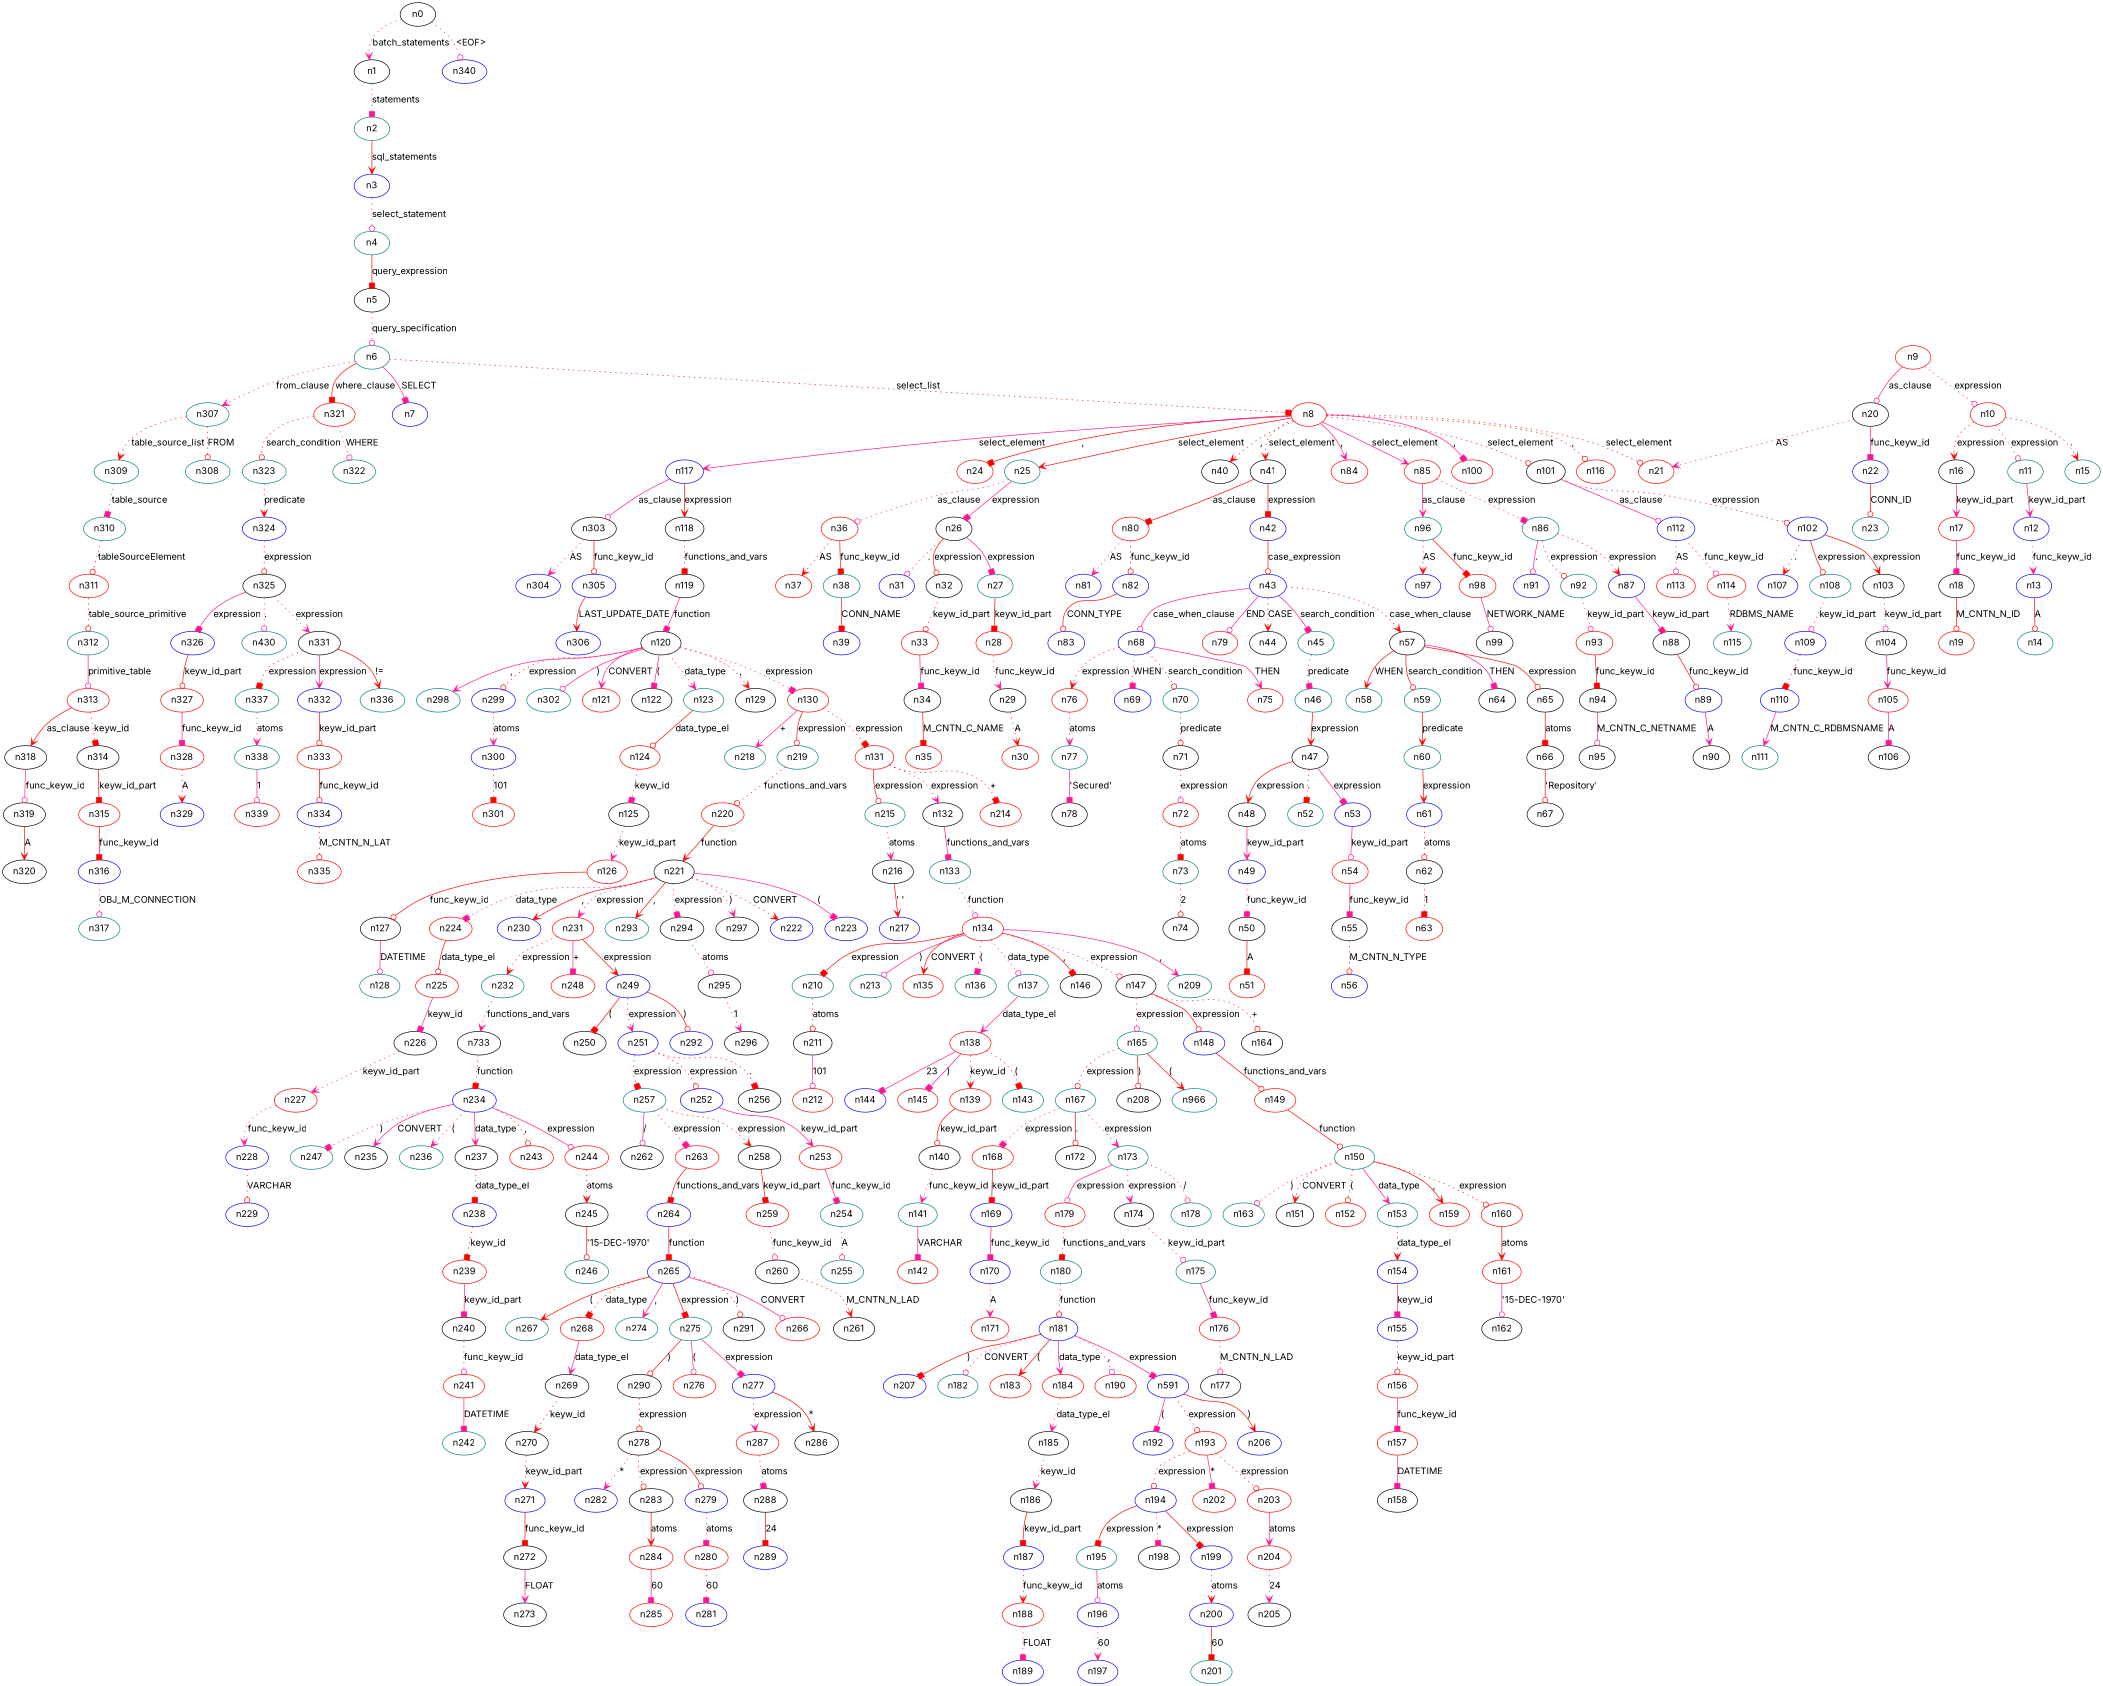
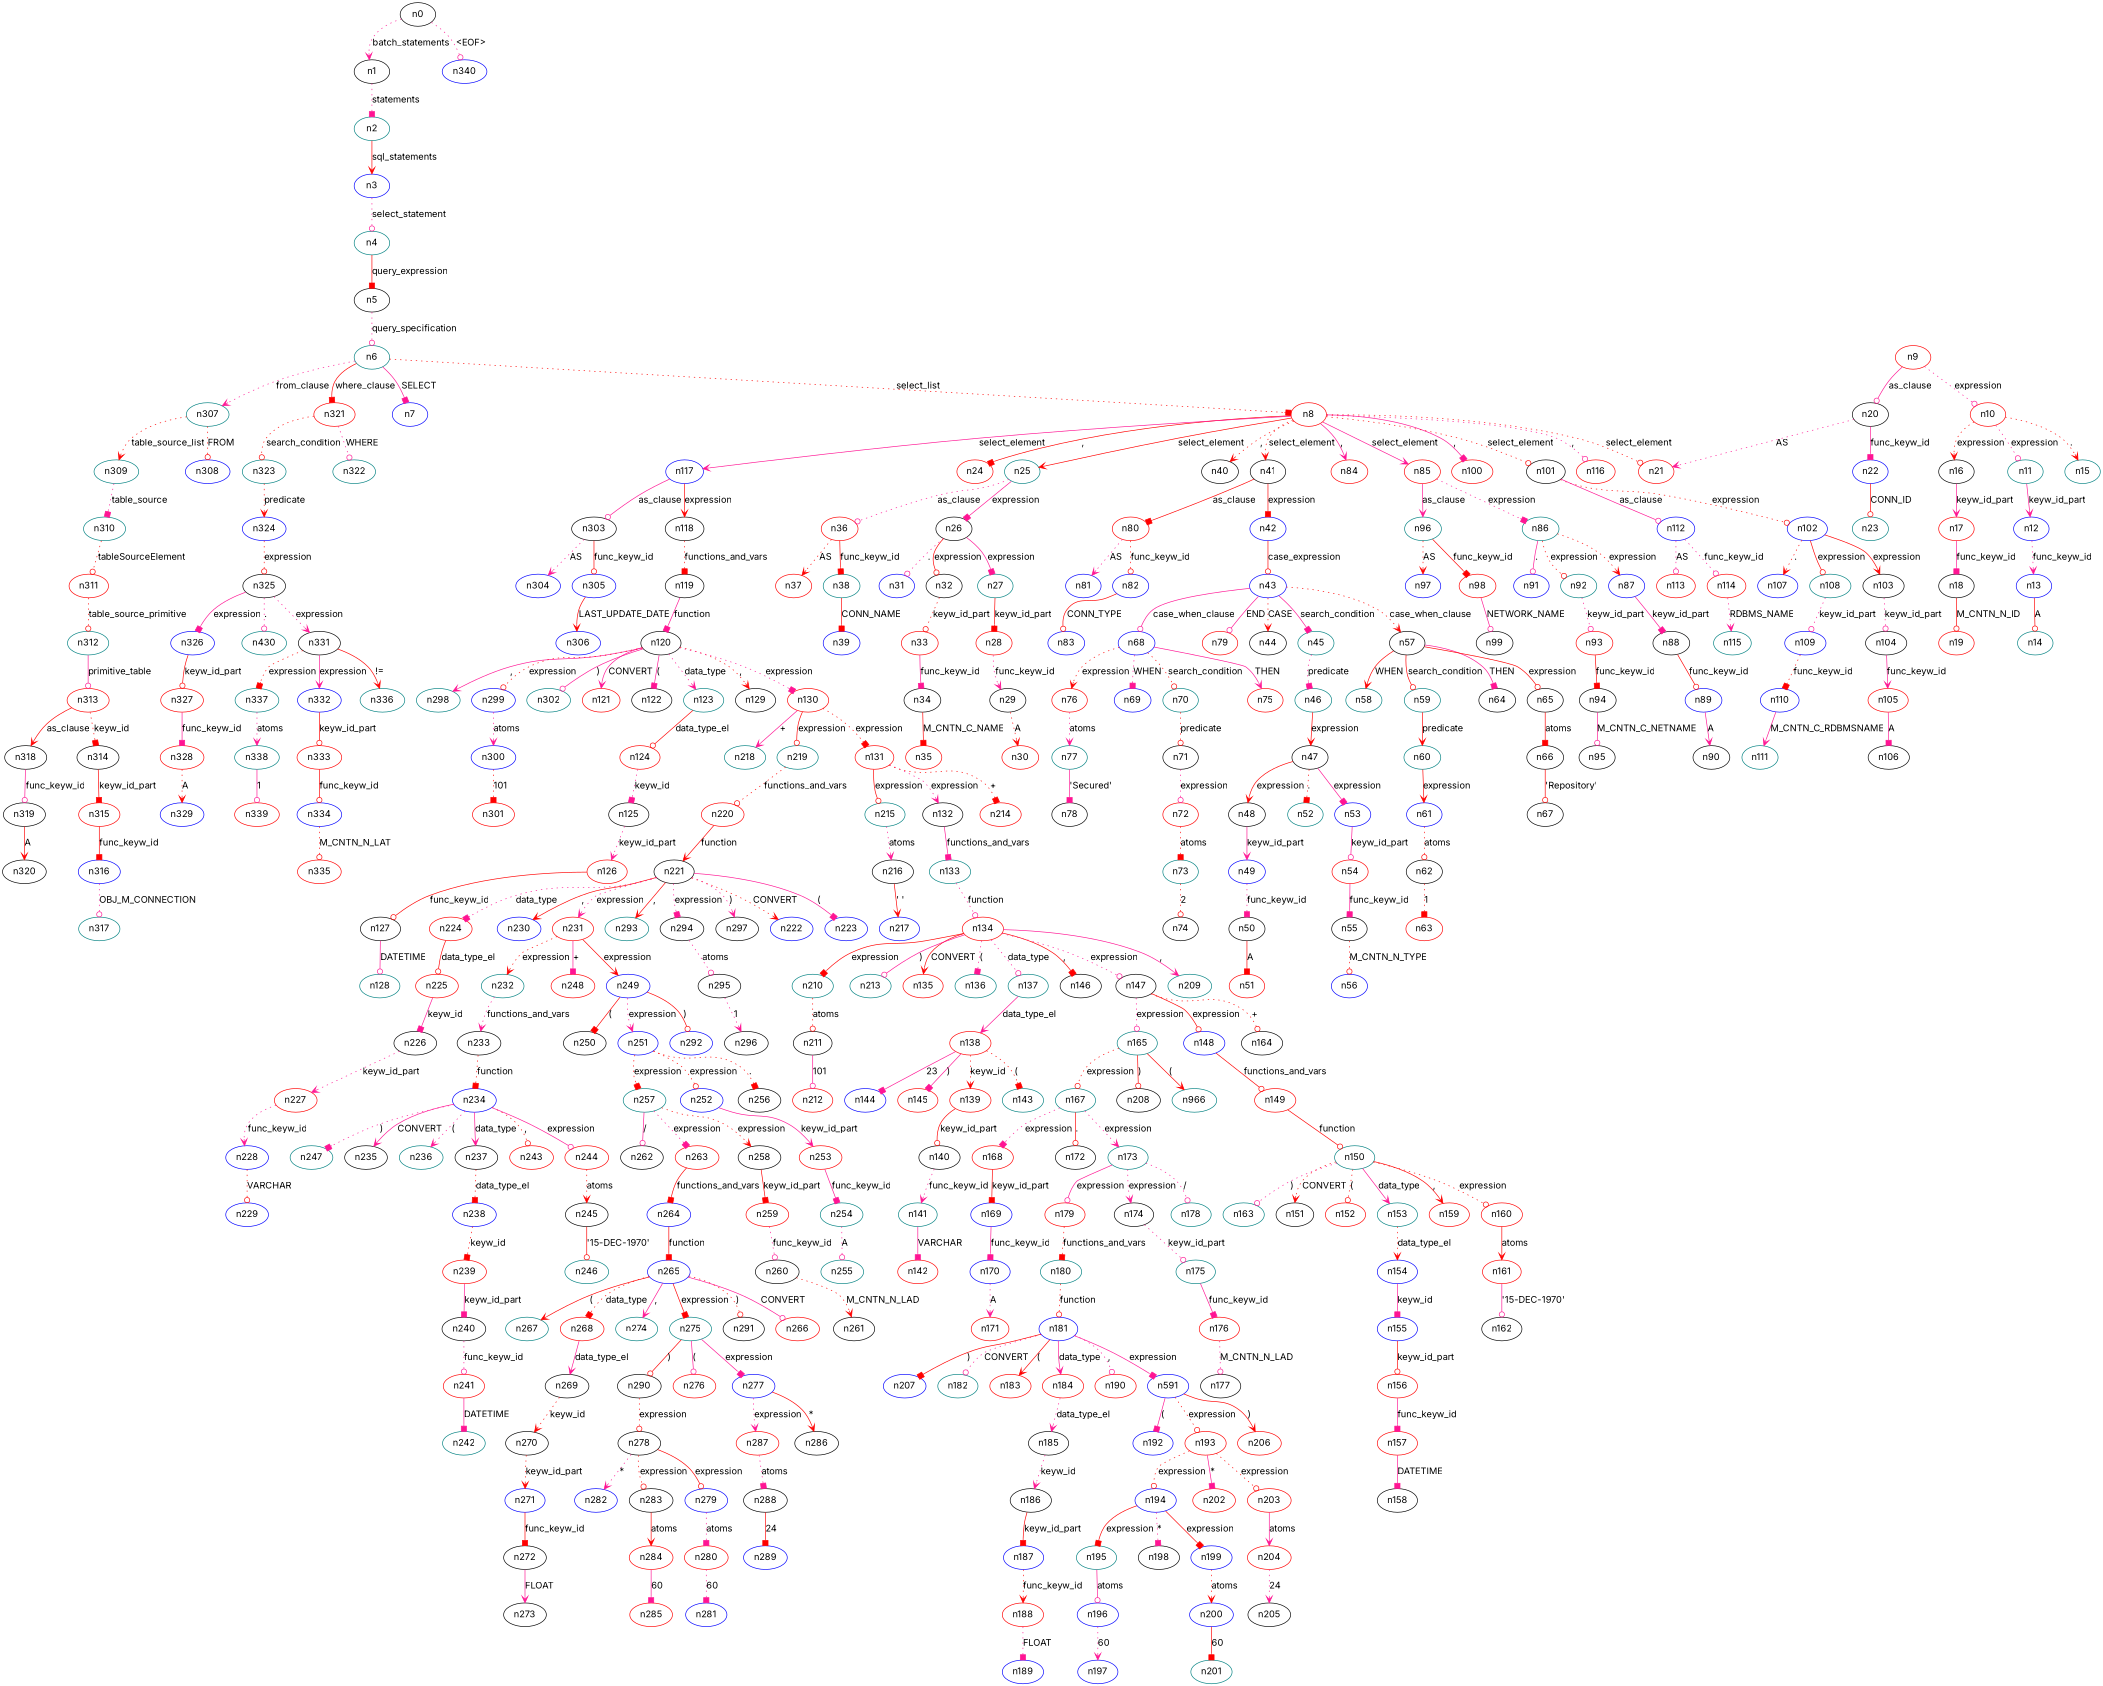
edge "n8" -> "n116": color red -> deeppink
node "n308": color teal -> blue
node "n733": label "n733" -> "n233"
edge "n155" -> "n156": style dotted -> solid
node "n206": color blue -> red
